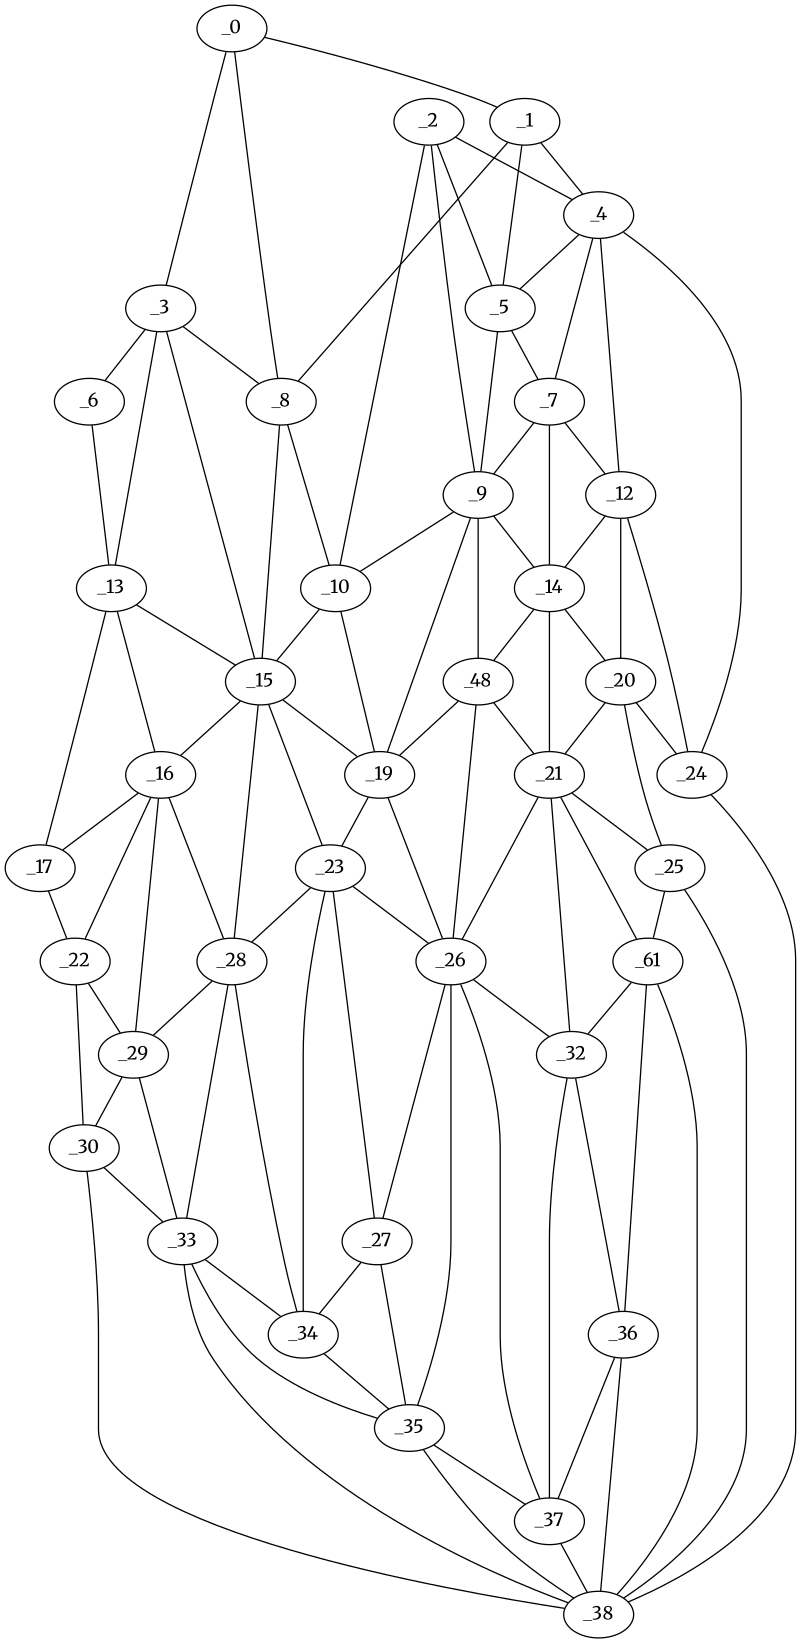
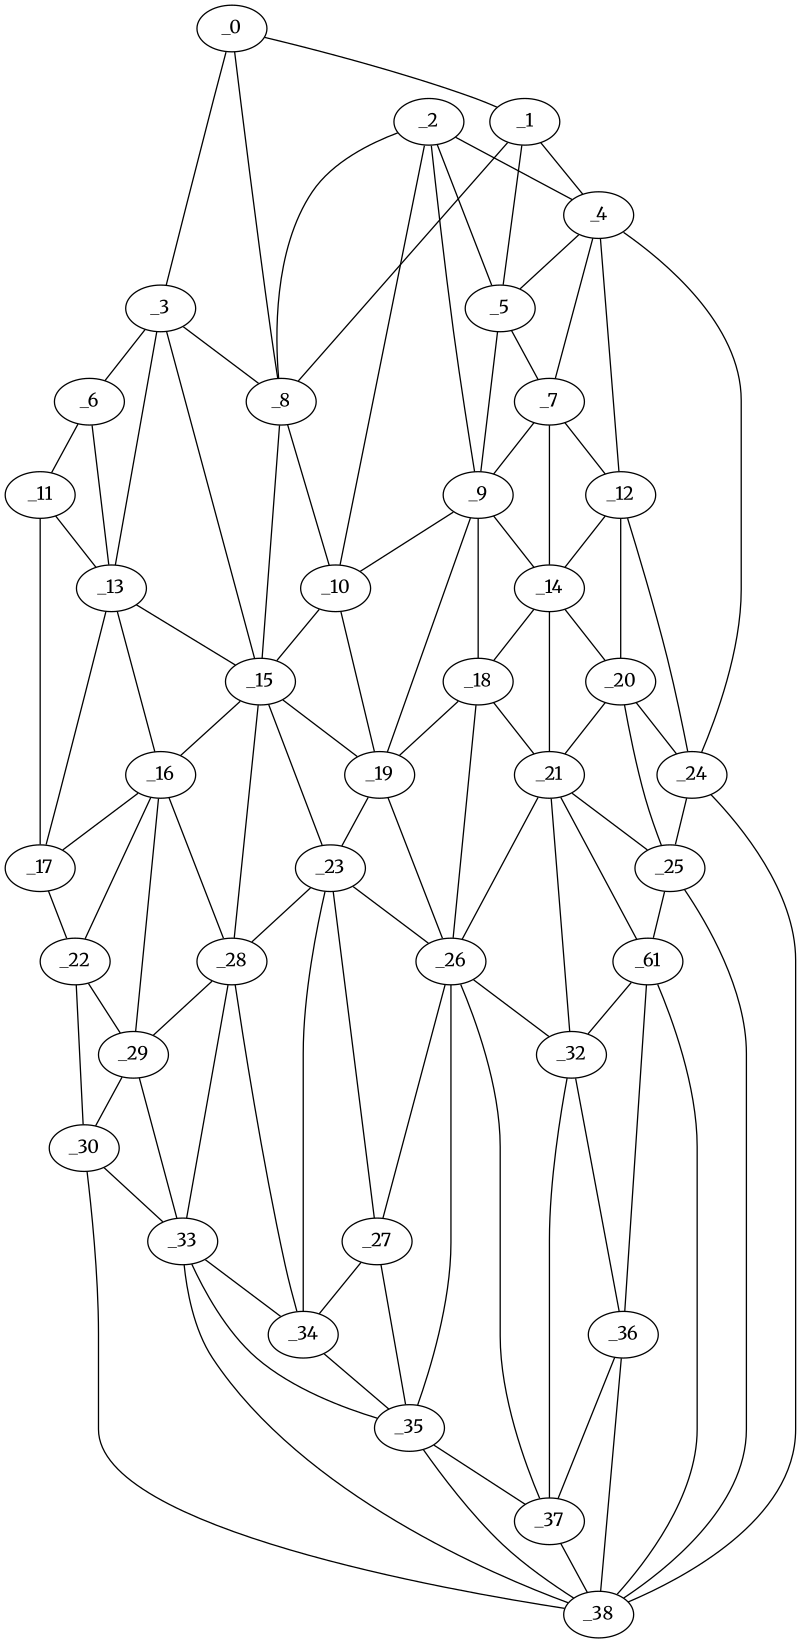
edge "_2" -- "_8": added
node "_11": added
node "_48": label "_48" -> "_18"
edge "_24" -- "_25": added
